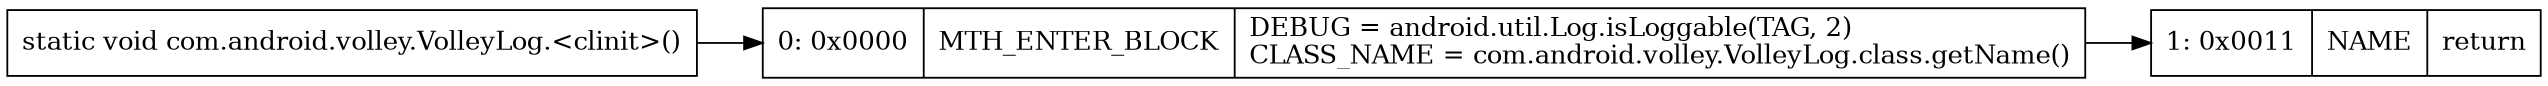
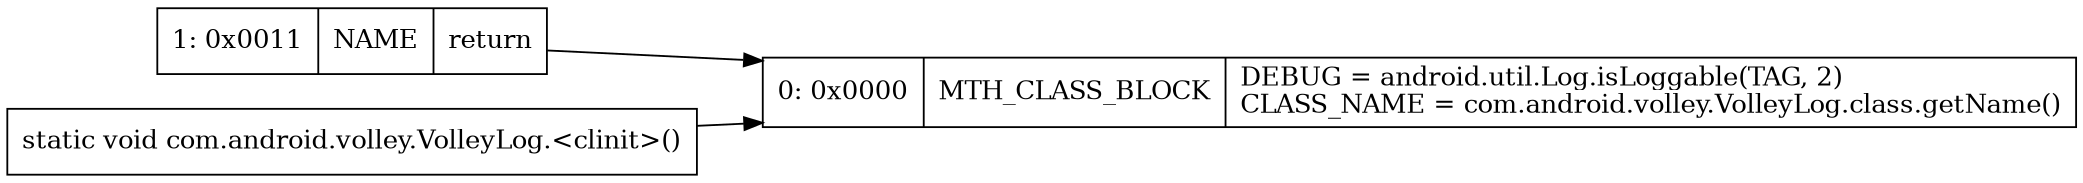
node "0: 0x0000": text "MTH_ENTER_BLOCK" -> "MTH_CLASS_BLOCK"
edge "0: 0x0000" -> "1: 0x0011": reversed
